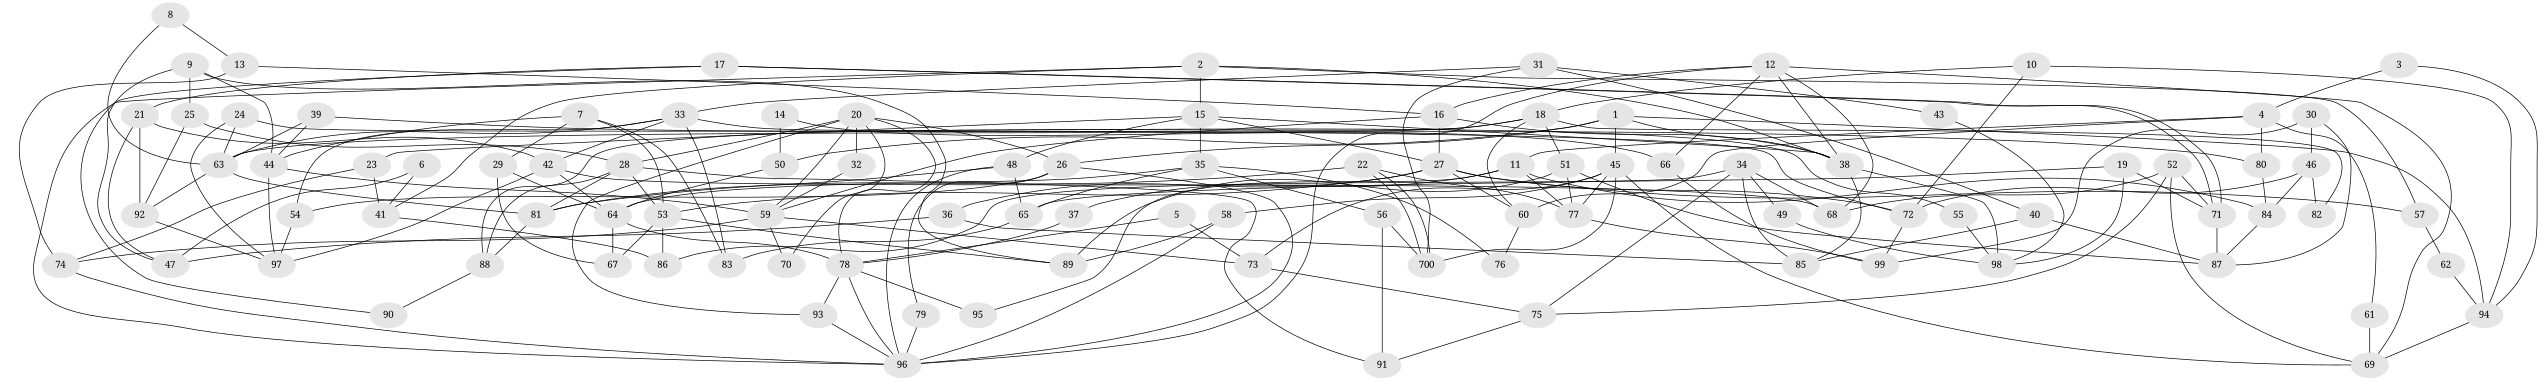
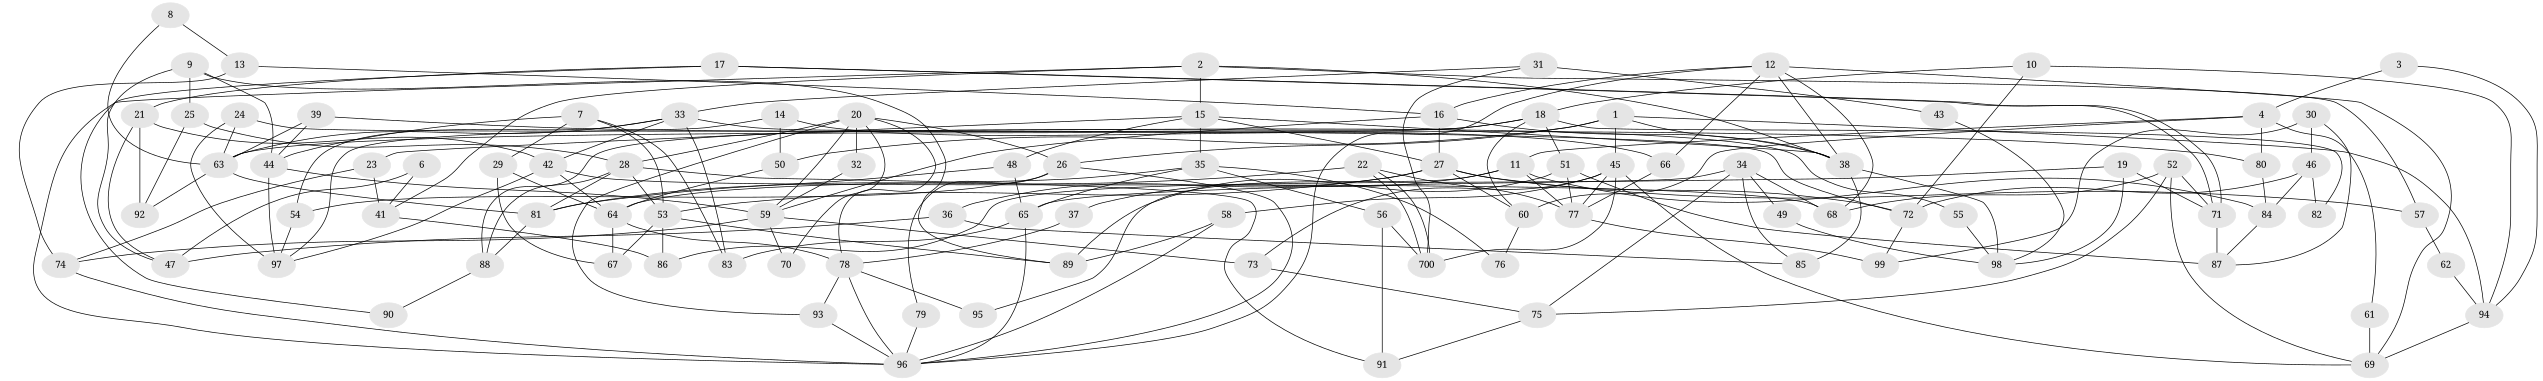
node "5": removed
node "40": removed
edge "66" -- "99": now "66" -- "77"
edge "48" -- "96": now "65" -- "96"
edge "92" -- "97": now "14" -- "97"
